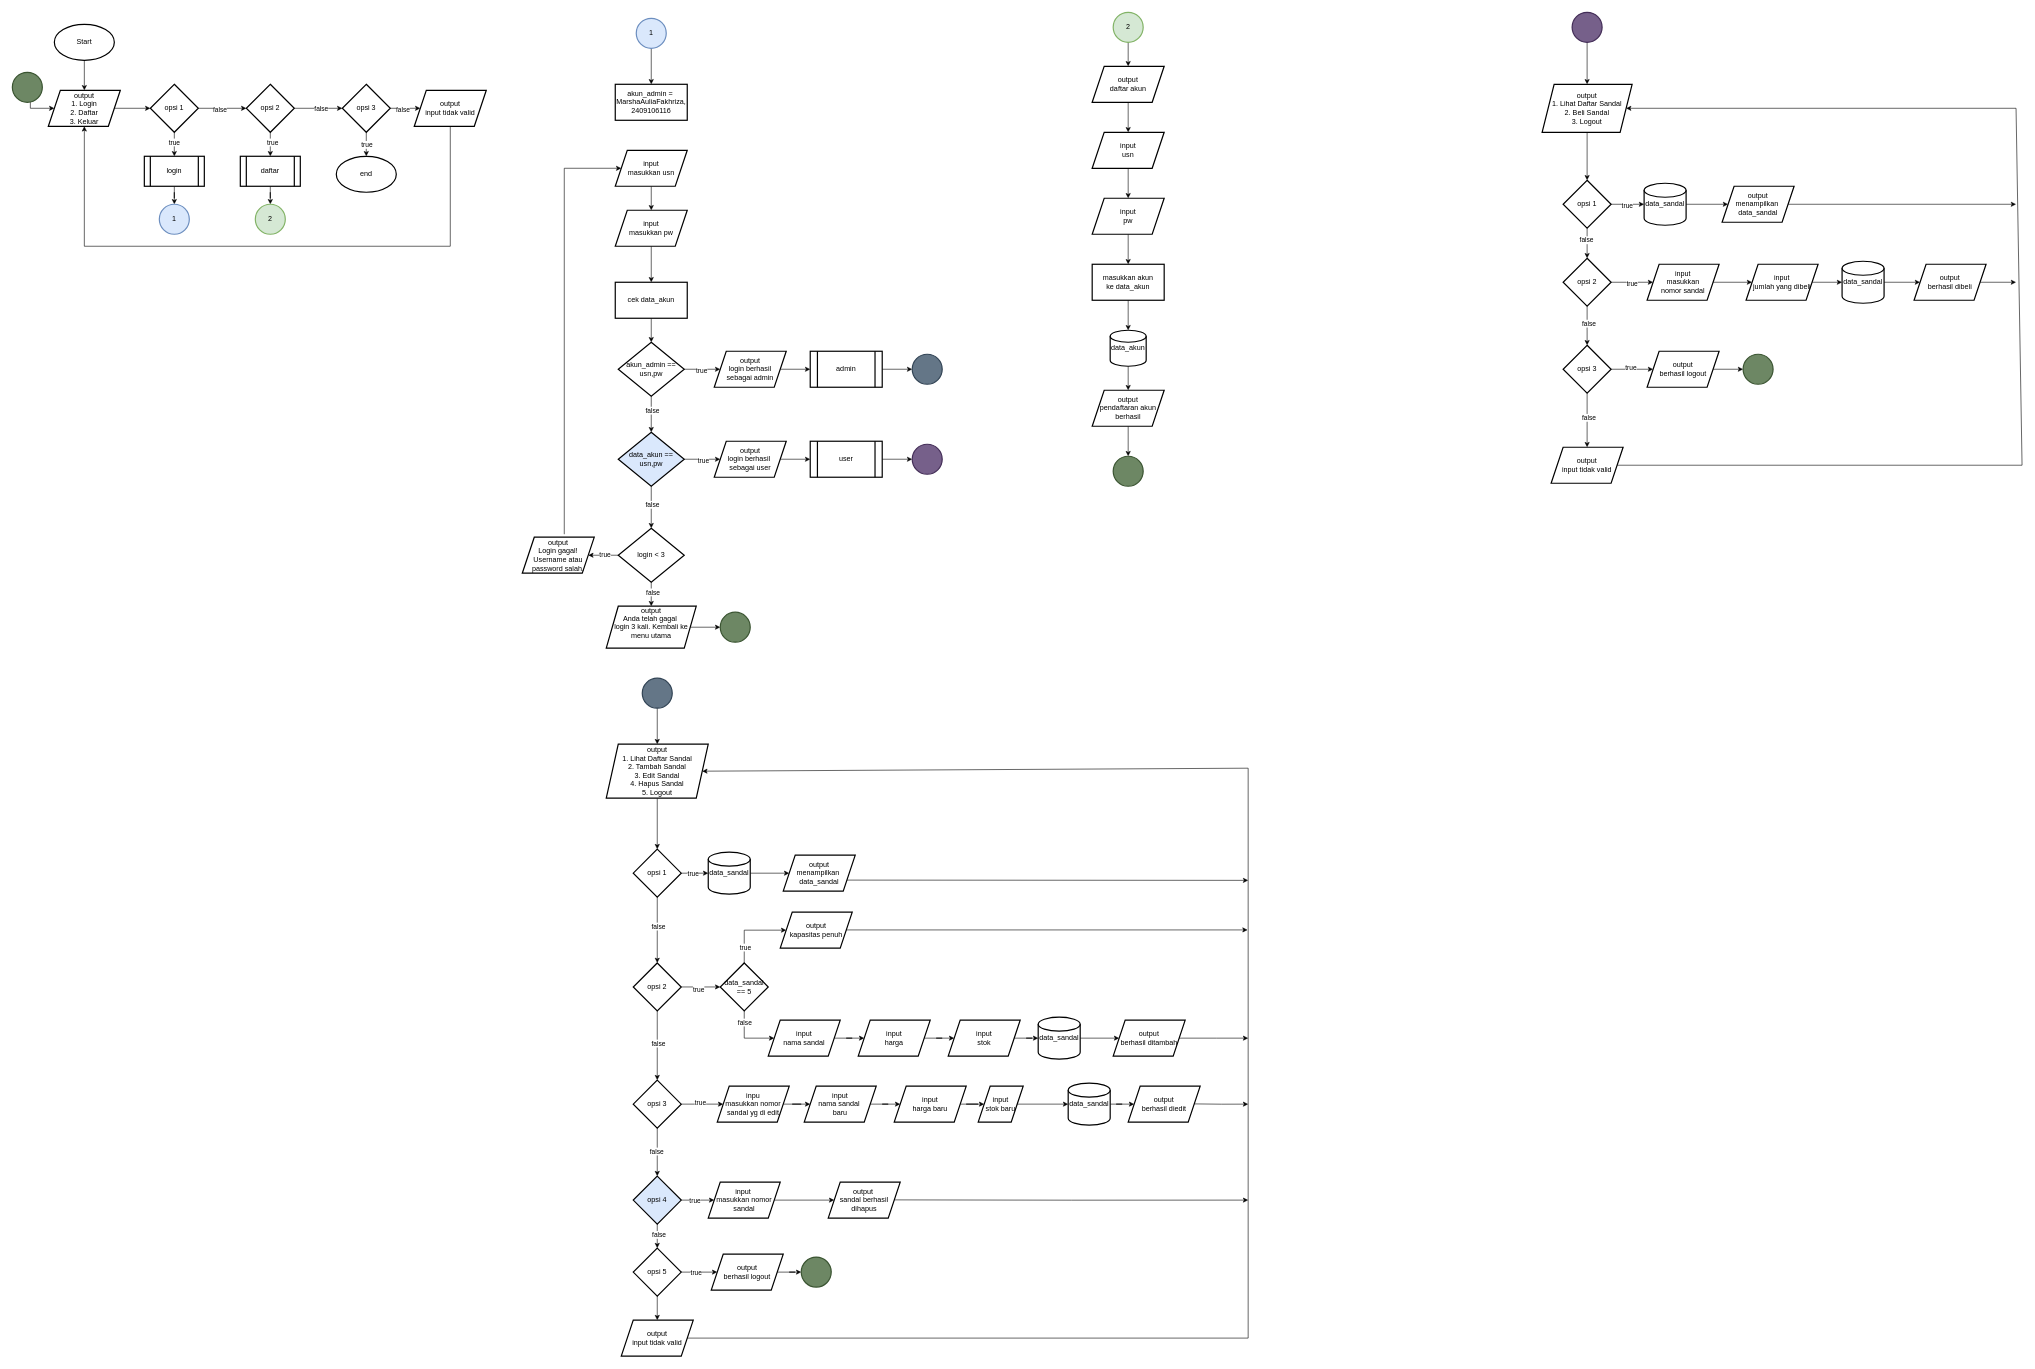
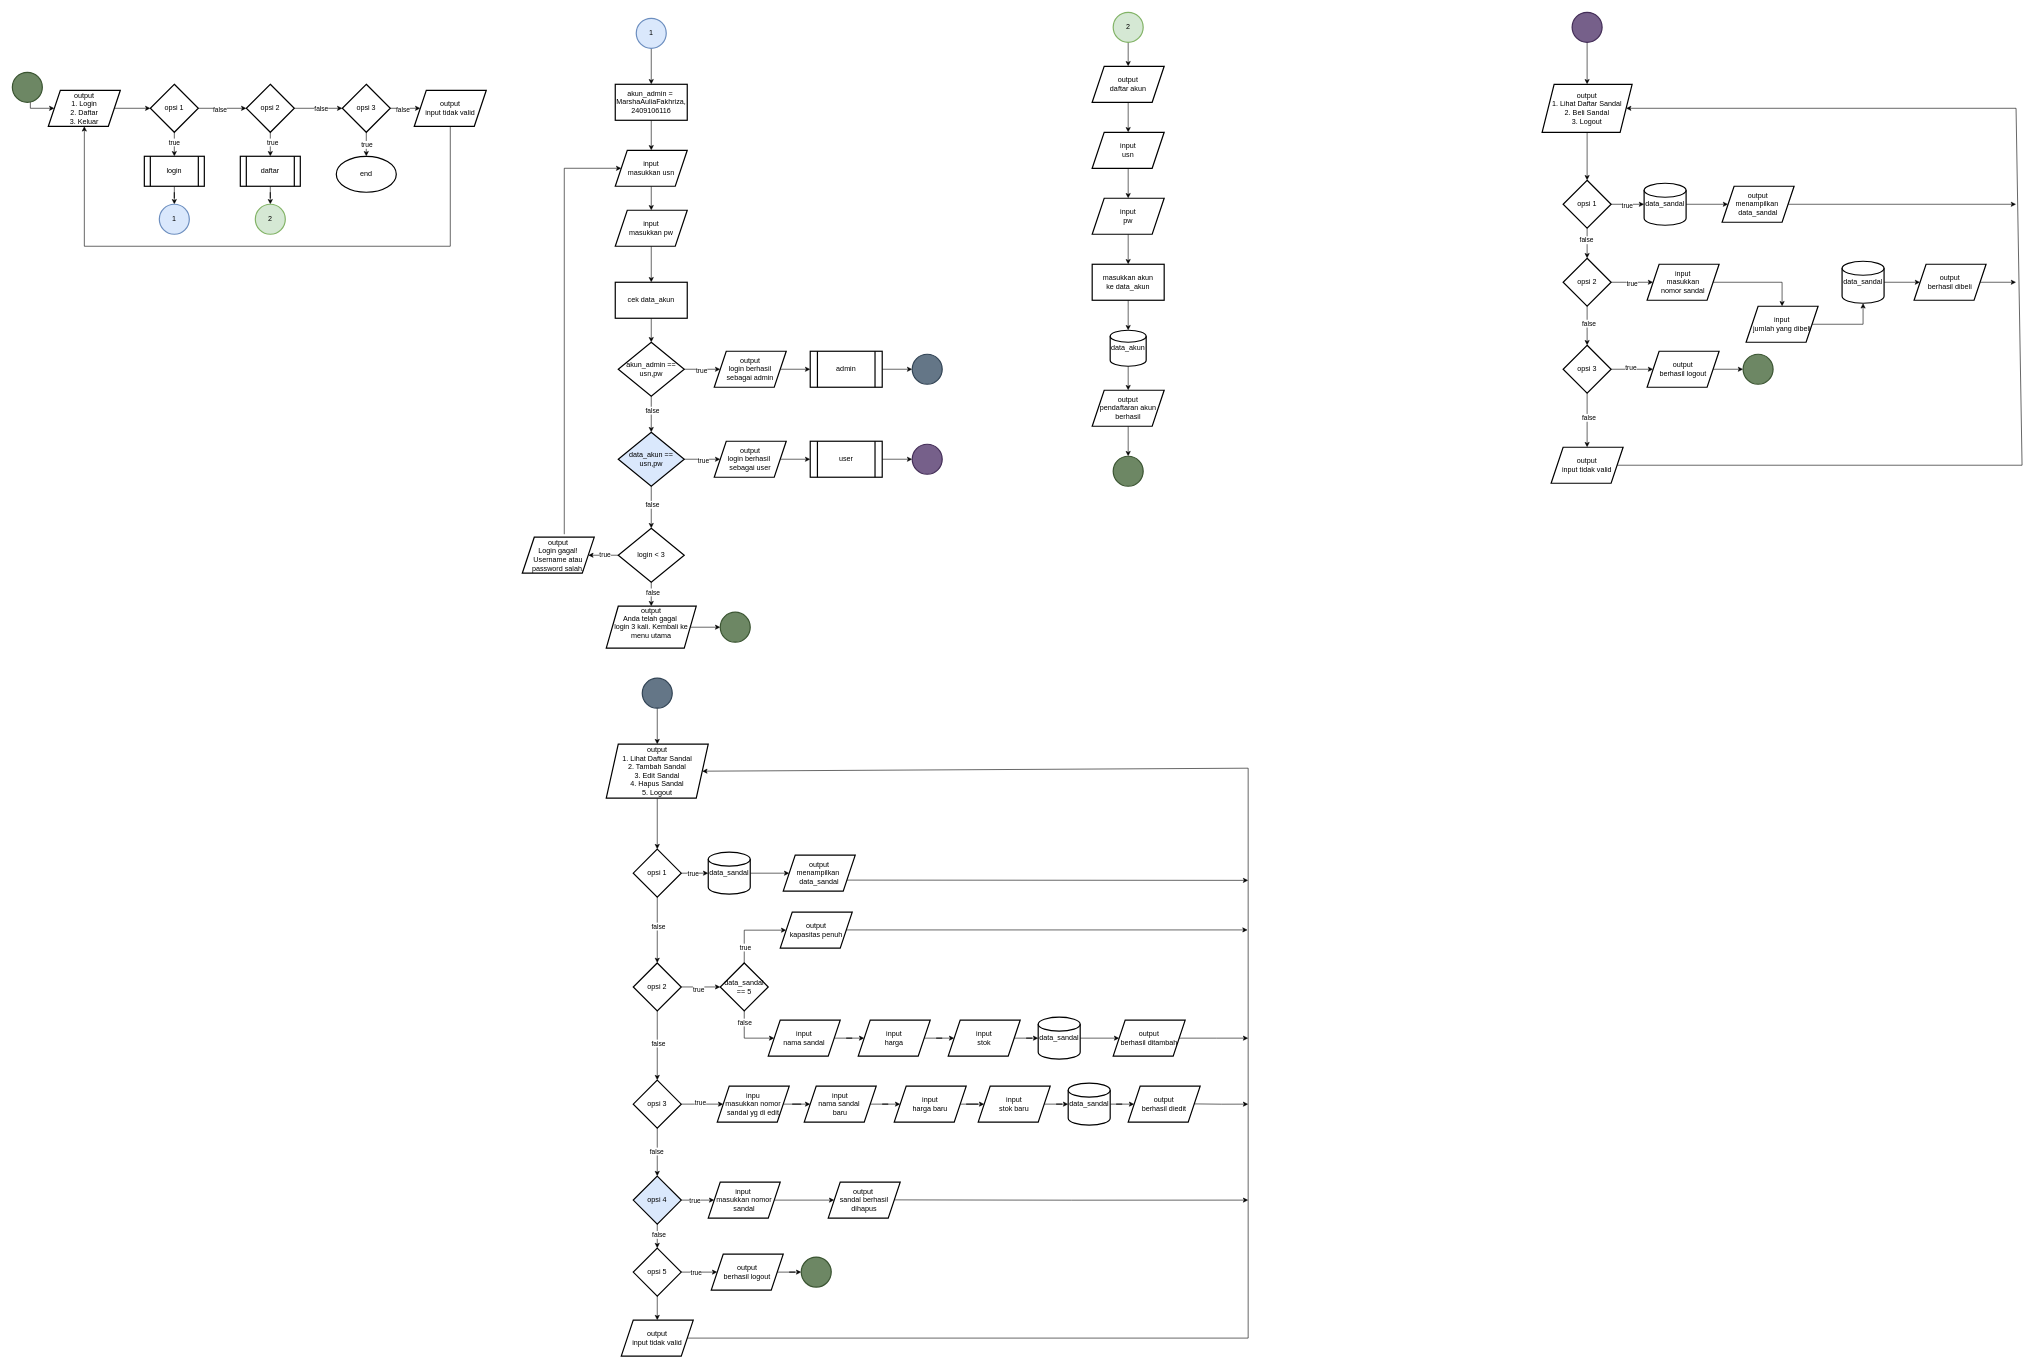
node "Start": removed
edge "Start" -> "output 1. Login 2. Daftar 3. Keluar": removed
edge "akun_admin = MarshaAuliaFakhriza, 2409106116" -> "input masukkan usn": added
node "input jumlah yang dibeli": moved (1782, 282) -> (1782, 324)
node "input stok baru": size 45x36 -> 72x36
